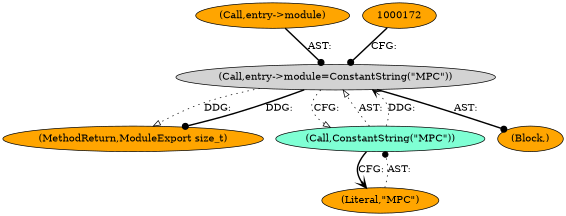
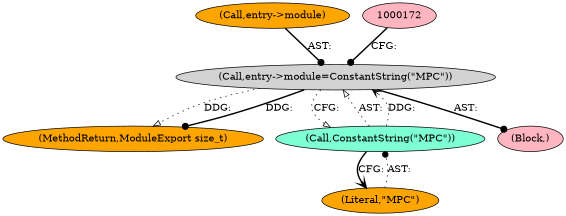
node "1000172": fillcolor orange -> lightpink
node "(Block,)": fillcolor orange -> lightpink
